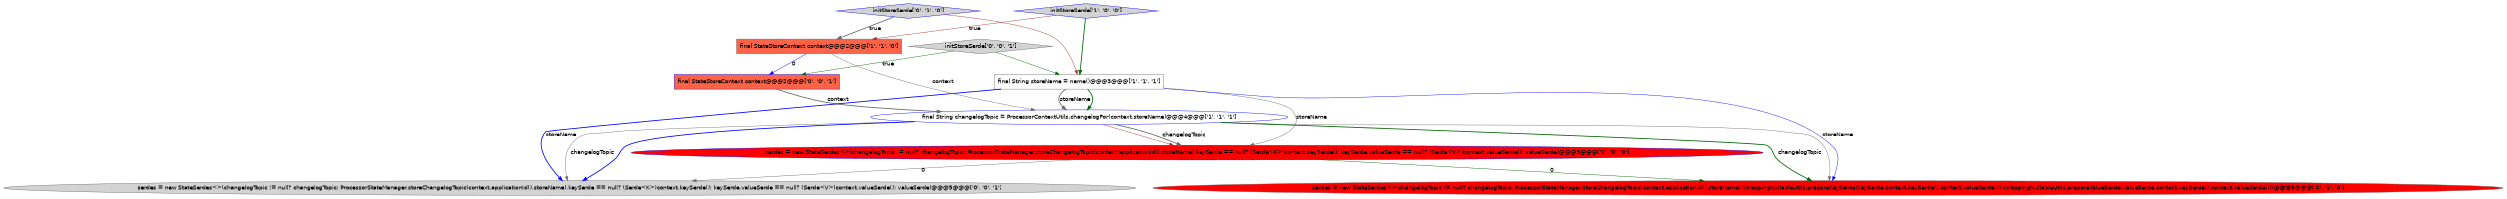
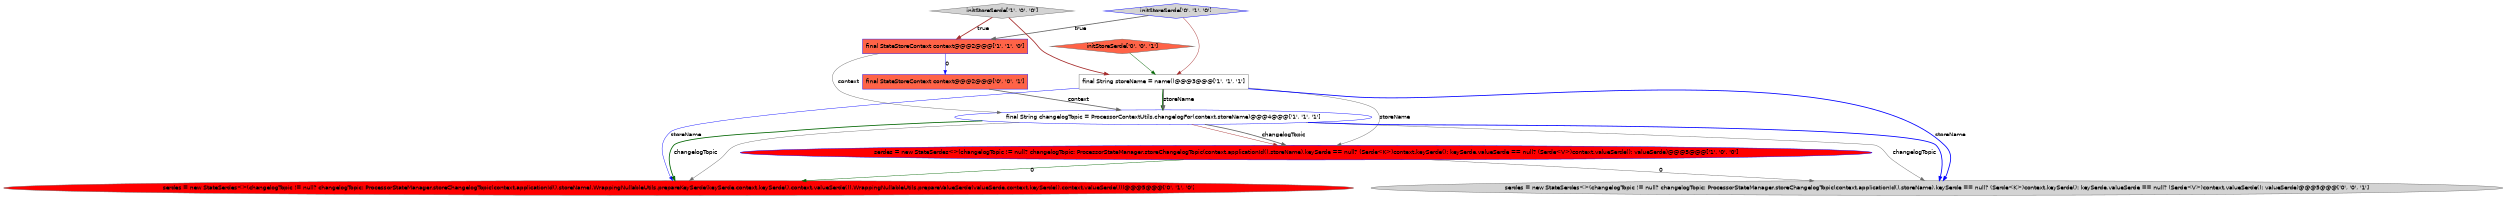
node "initStoreSerde['1', '0', '0']": color blue -> gray40
edge "initStoreSerde['1', '0', '0']" -> "final StateStoreContext context@@@2@@@['1', '1', '0']": style solid -> bold
edge "initStoreSerde['1', '0', '0']" -> "final String storeName = name()@@@3@@@['1', '1', '1']": color darkgreen -> brown
node "final StateStoreContext context@@@2@@@['1', '1', '0']": color gray40 -> blue
node "initStoreSerde['0', '0', '1']": fillcolor lightgray -> tomato
edge "initStoreSerde['0', '0', '1']" -> "final StateStoreContext context@@@2@@@['0', '0', '1']": removed, label "true"
